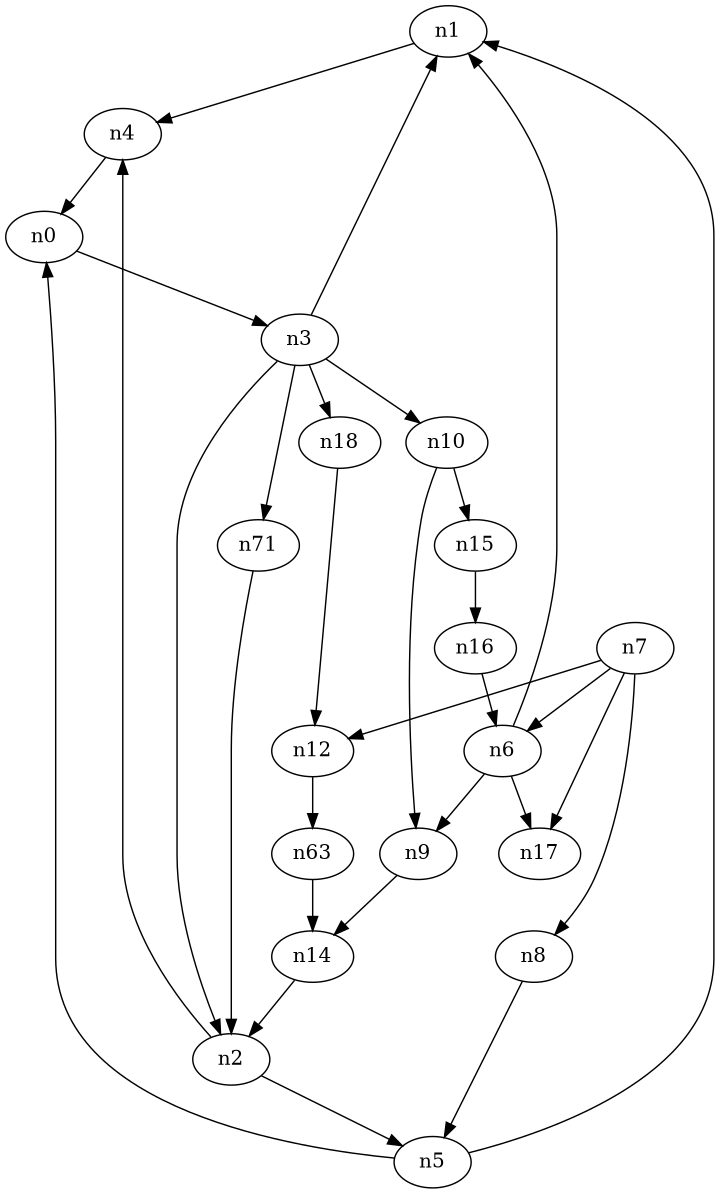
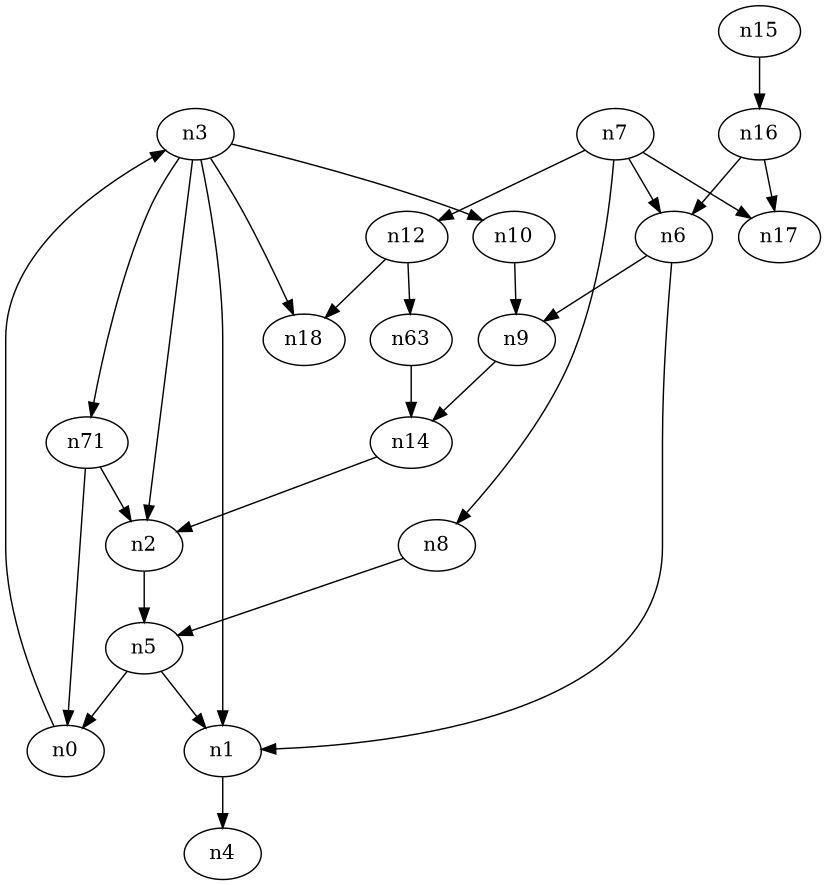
edge "n4" -> "n0": now "n71" -> "n0"
edge "n10" -> "n15": removed
edge "n18" -> "n12": reversed
edge "n2" -> "n4": removed
edge "n6" -> "n17": now "n16" -> "n17"
